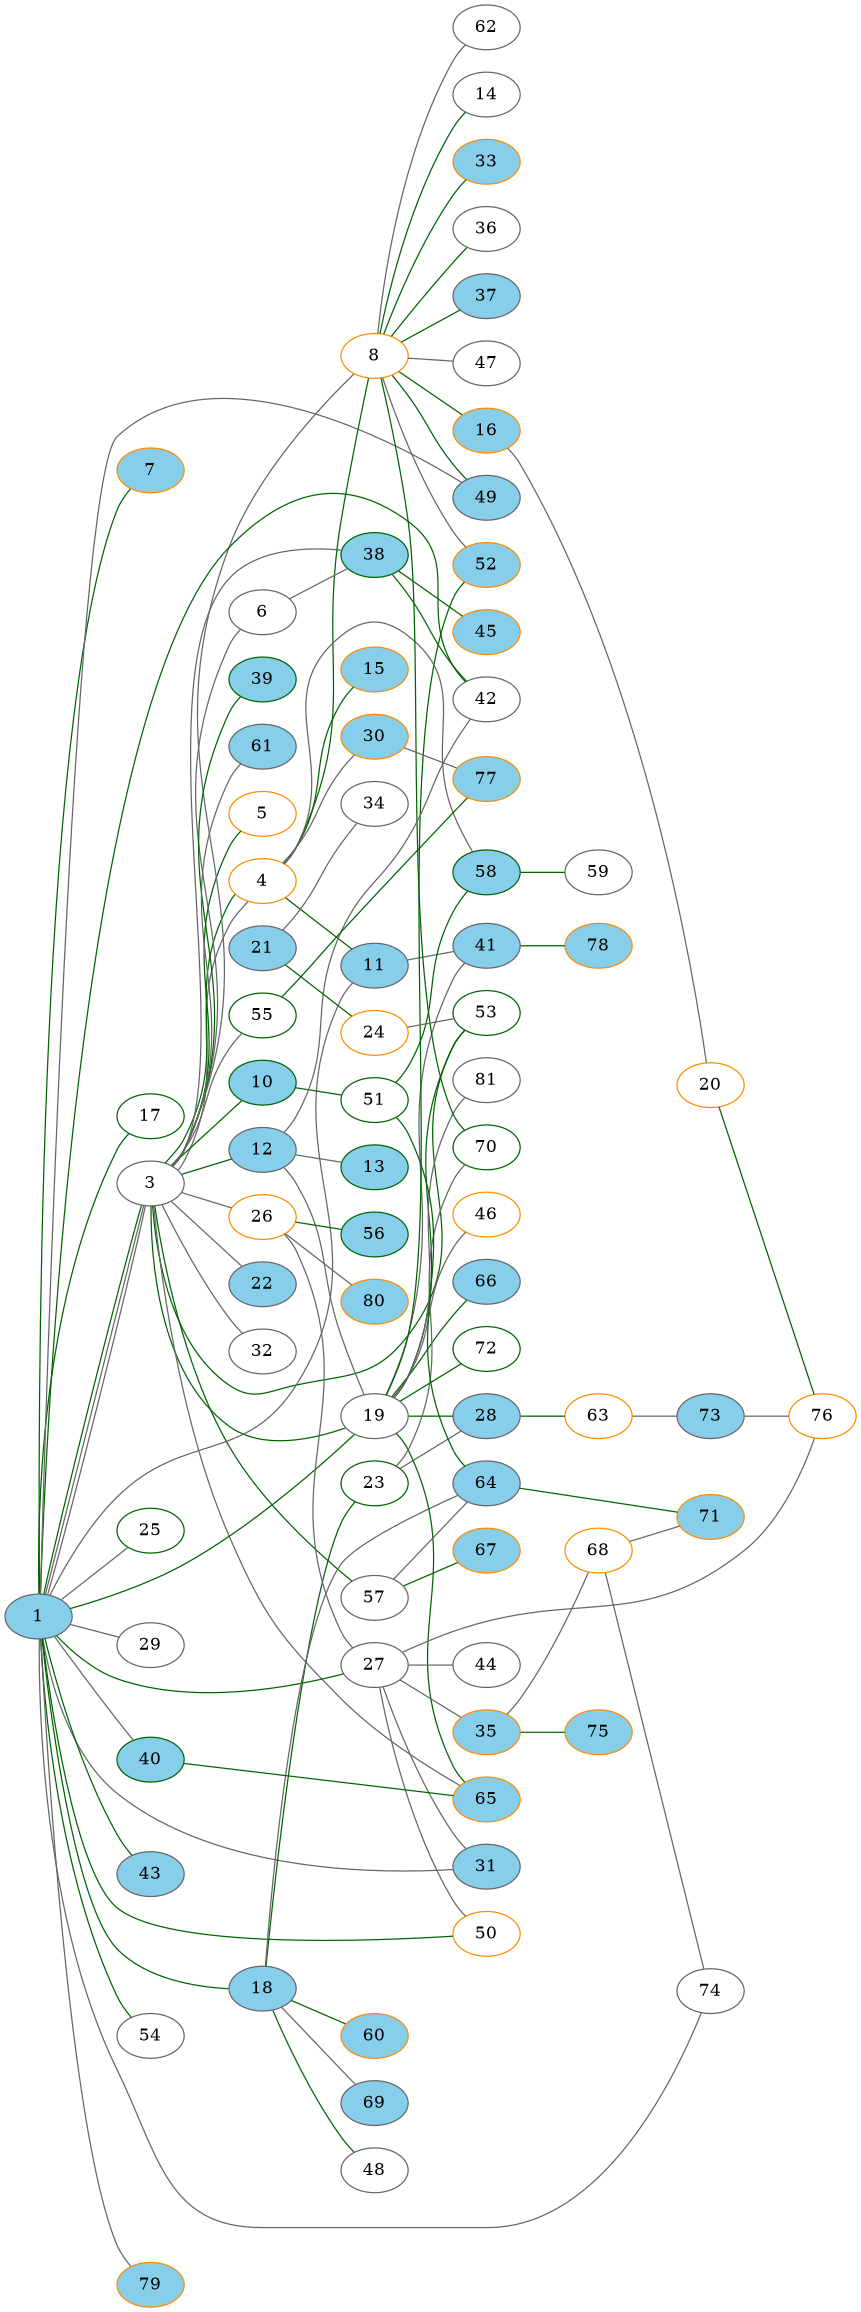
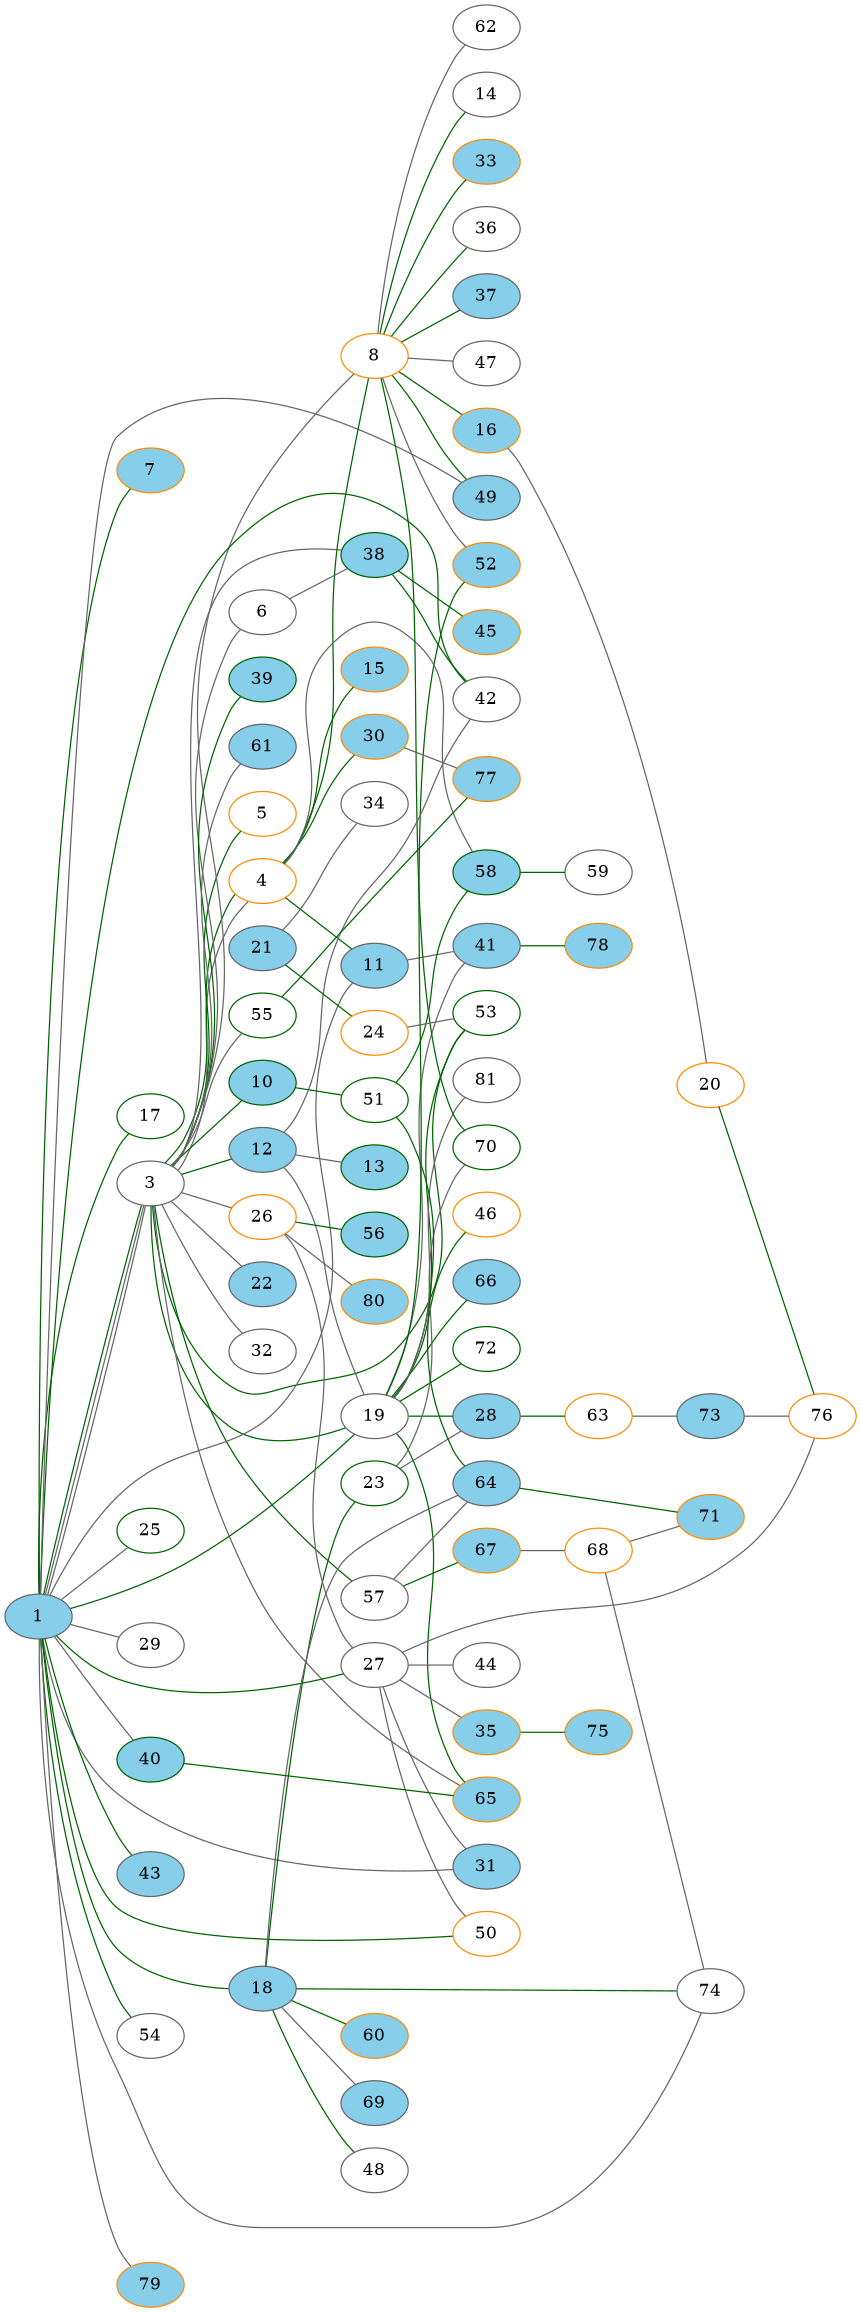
edge "30" -- "4": color gray40 -> darkgreen
edge "46" -- "19": color gray40 -> darkgreen
edge "68" -- "35": now "68" -- "67"
edge "18" -- "74": added
